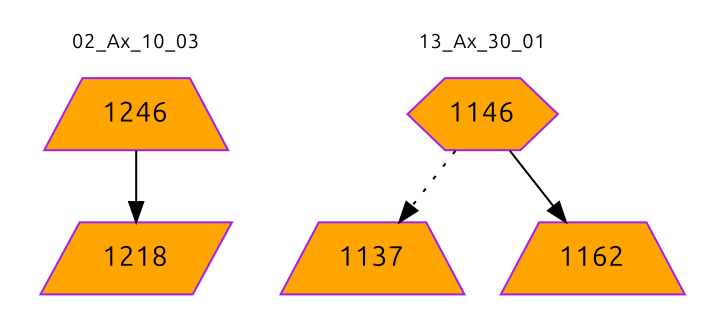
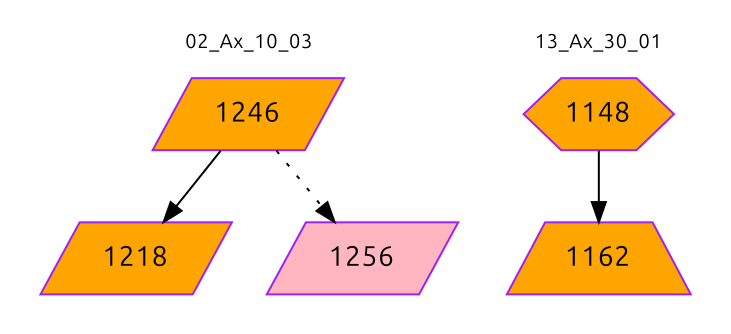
node "1246": shape trapezium -> parallelogram
node "1146": label "1146" -> "1148"
node "1256": added
node "1137": removed
